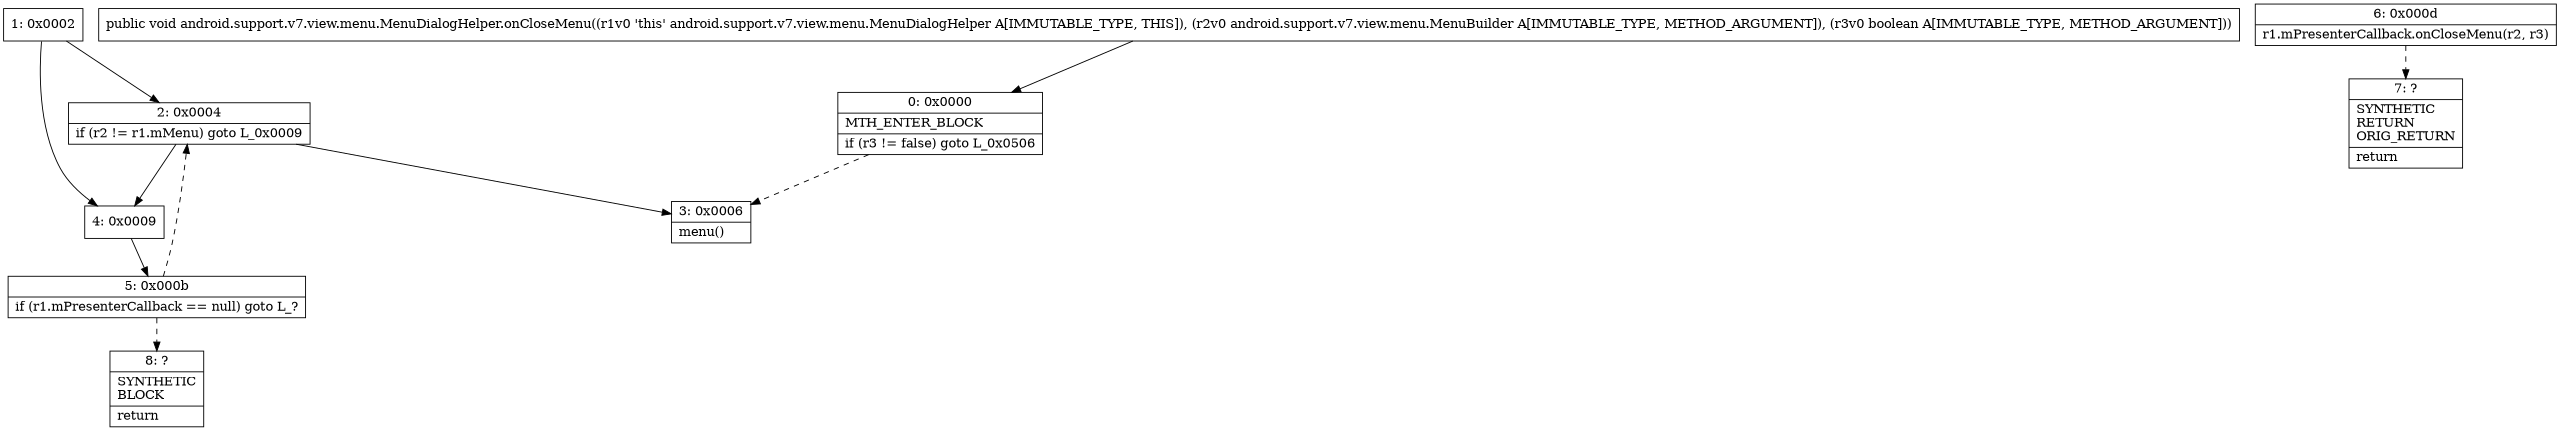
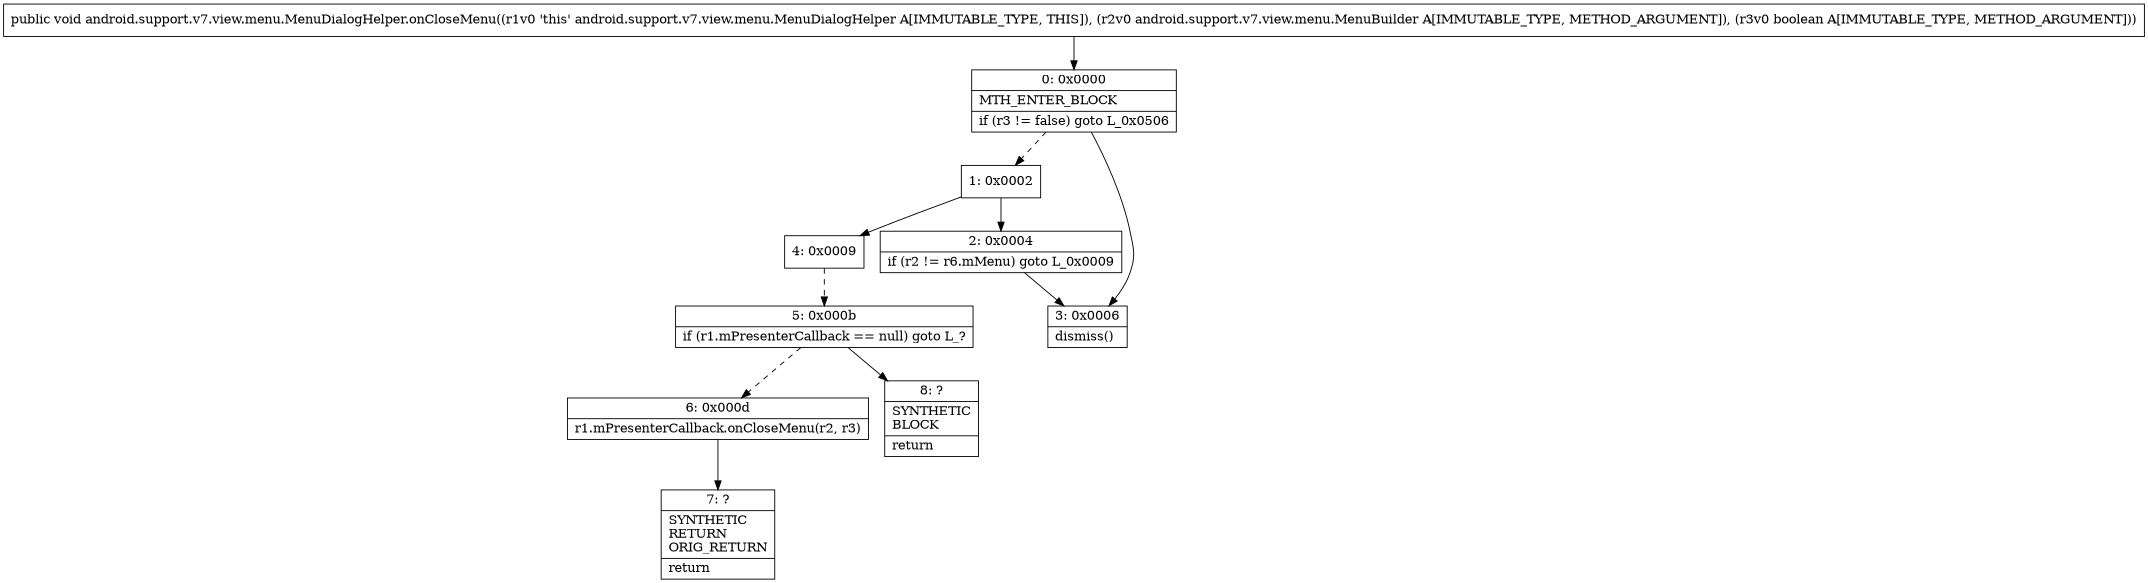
edge "6: 0x000d" -> "7: ?": style dashed -> solid
node "2: 0x0004": text "if (r2 != r1.mMenu) goto L_0x0009" -> "if (r2 != r6.mMenu) goto L_0x0009"
edge "0: 0x0000" -> "1: 0x0002": added
edge "2: 0x0004" -> "4: 0x0009": removed
edge "0: 0x0000" -> "3: 0x0006": style dashed -> solid
edge "5: 0x000b" -> "2: 0x0004": now "5: 0x000b" -> "6: 0x000d"
node "3: 0x0006": text "menu()" -> "dismiss()"
edge "4: 0x0009" -> "5: 0x000b": style solid -> dashed
edge "5: 0x000b" -> "8: ?": style dashed -> solid
